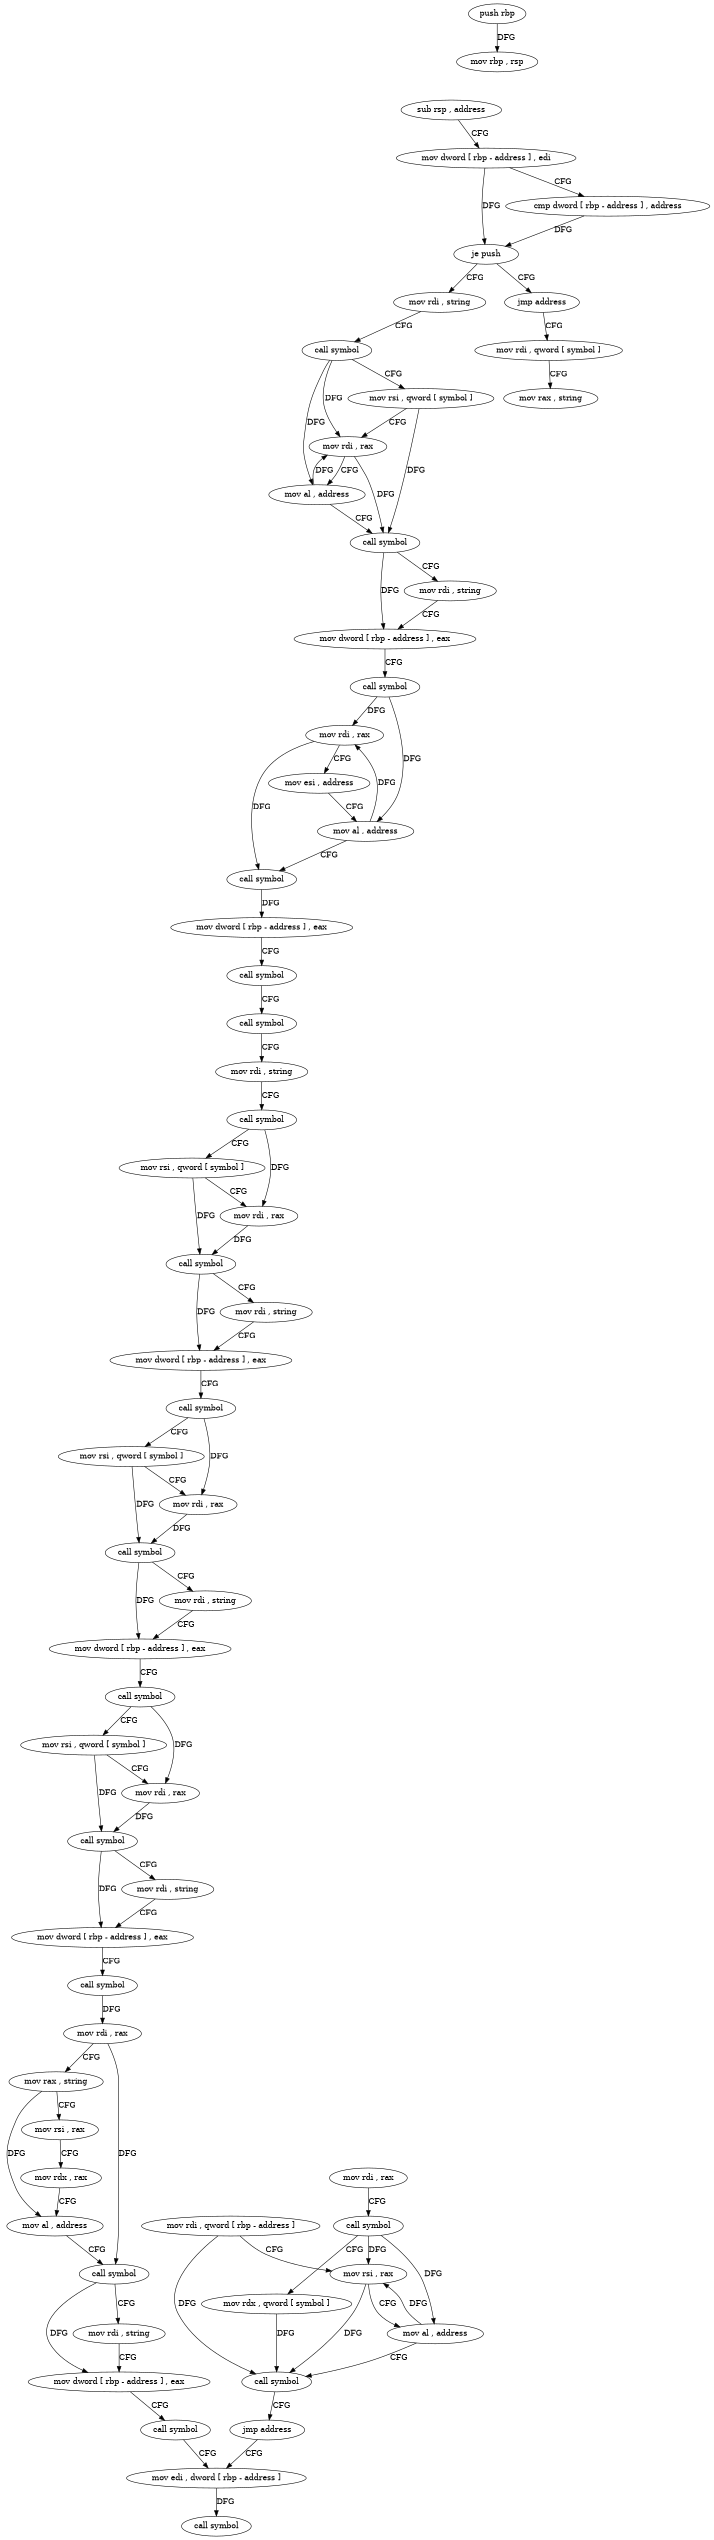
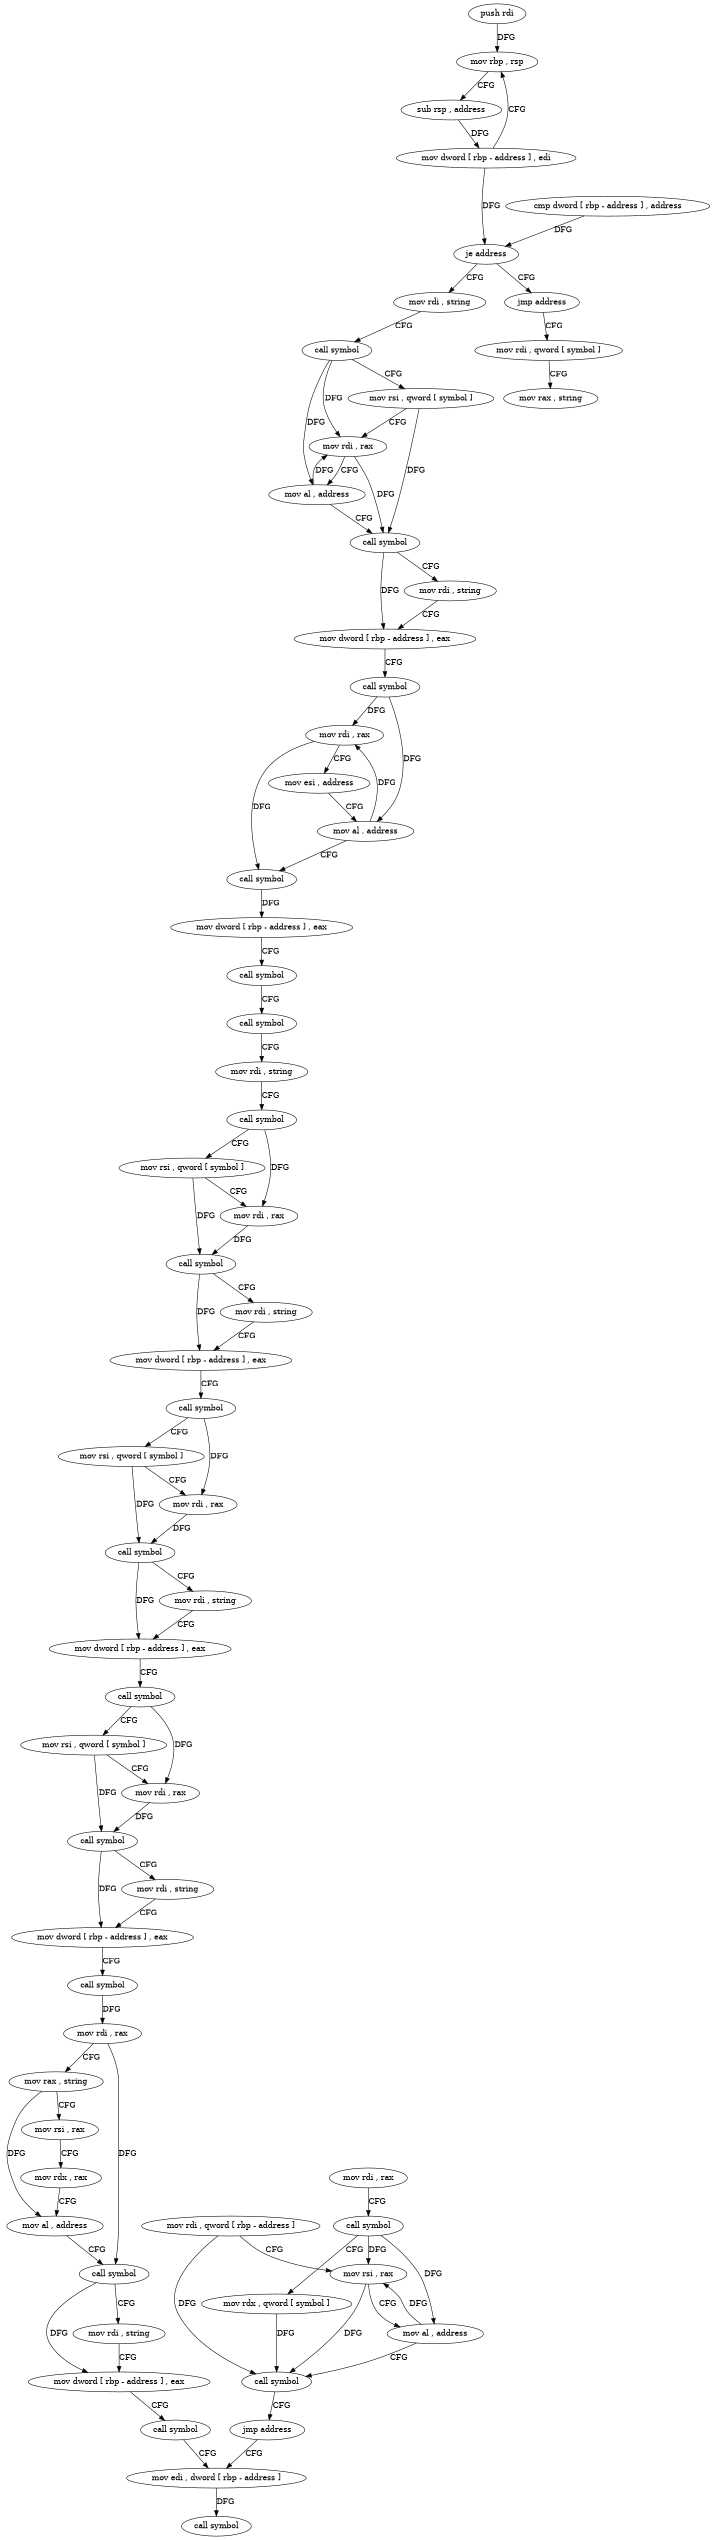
node "push rbp": label "push rbp" -> "push rdi"
edge "mov rbp , rsp" -> "sub rsp , address": added, label "CFG"
edge "sub rsp , address" -> "mov dword [ rbp - address ] , edi": label "CFG" -> "DFG"
edge "mov dword [ rbp - address ] , edi" -> "cmp dword [ rbp - address ] , address": now "mov dword [ rbp - address ] , edi" -> "mov rbp , rsp"
node "je push": label "je push" -> "je address"
